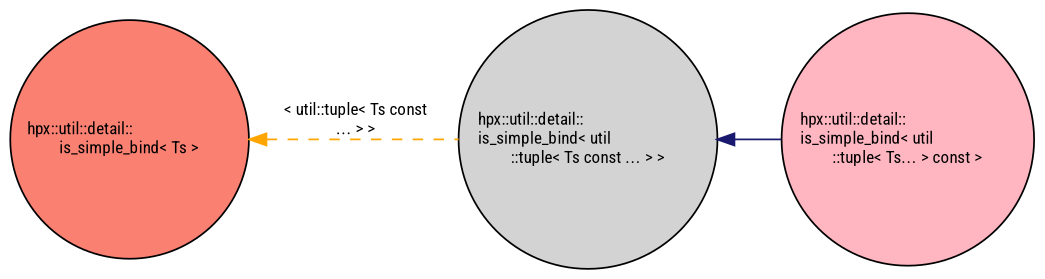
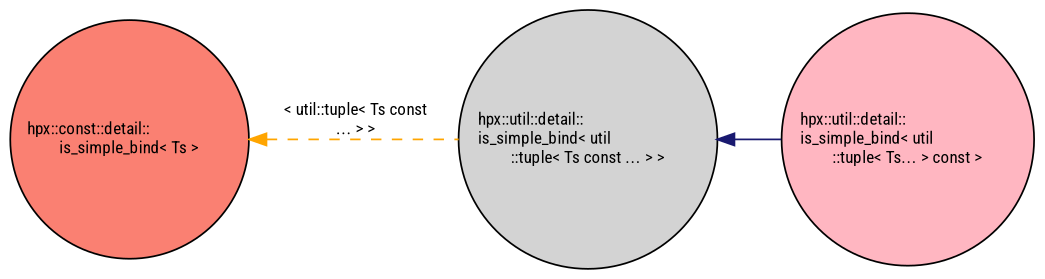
node "hpx::util::detail:: is_simple_bind< Ts >": label "hpx::util::detail:: is_simple_bind< Ts >" -> "hpx::const::detail:: is_simple_bind< Ts >"
